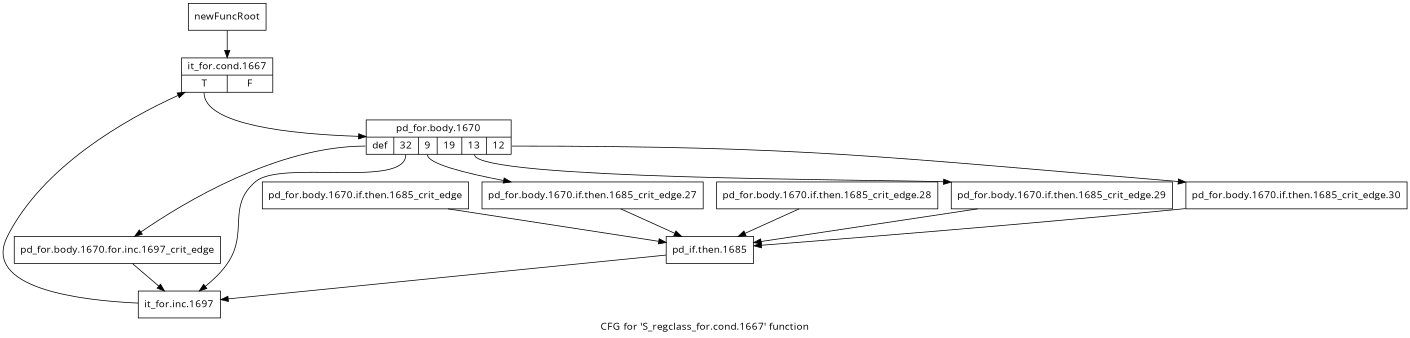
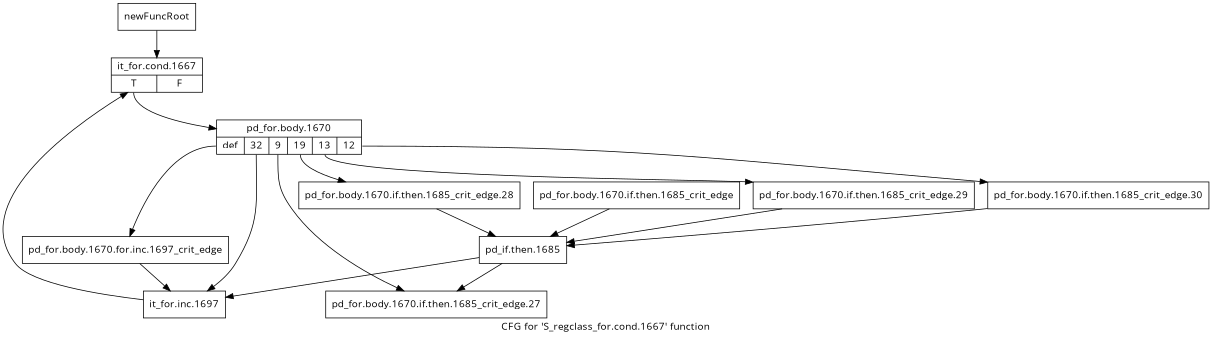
edge "pd_for.body.1670" -> "pd_for.body.1670.if.then.1685_crit_edge.28": added
edge "pd_for.body.1670.if.then.1685_crit_edge.27" -> "pd_if.then.1685": reversed
